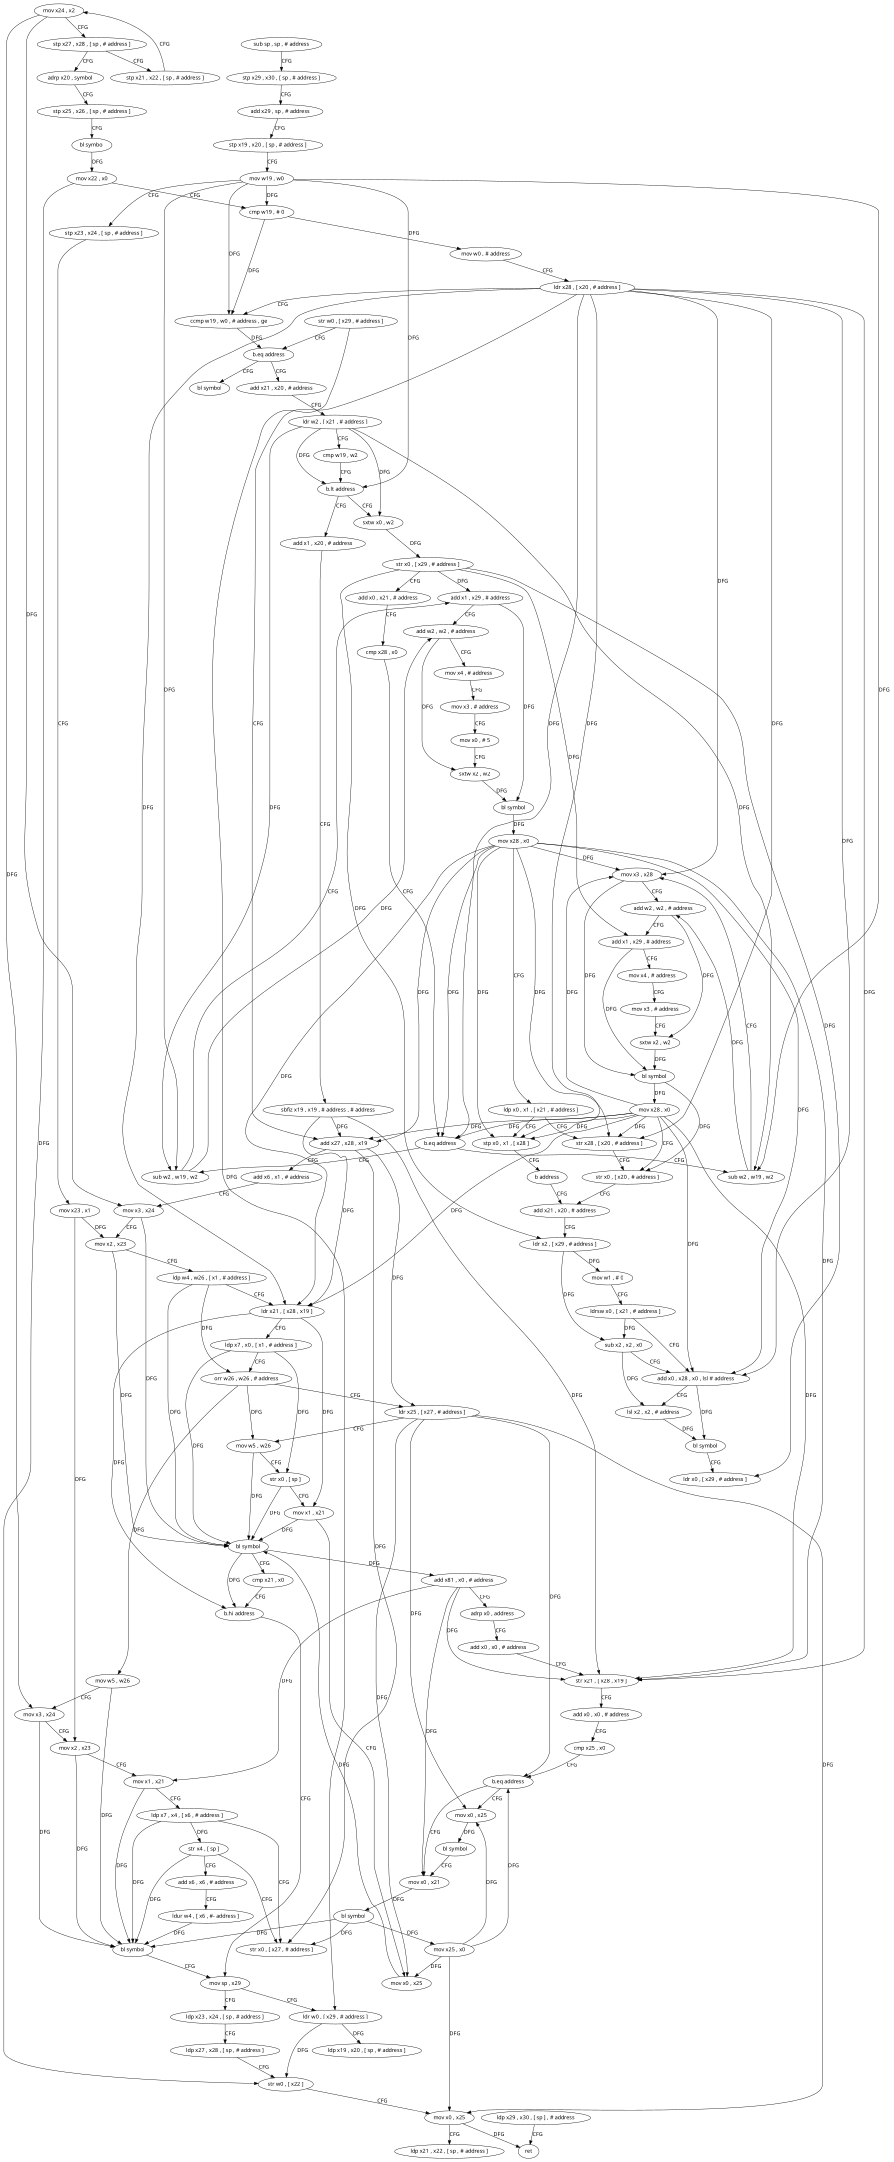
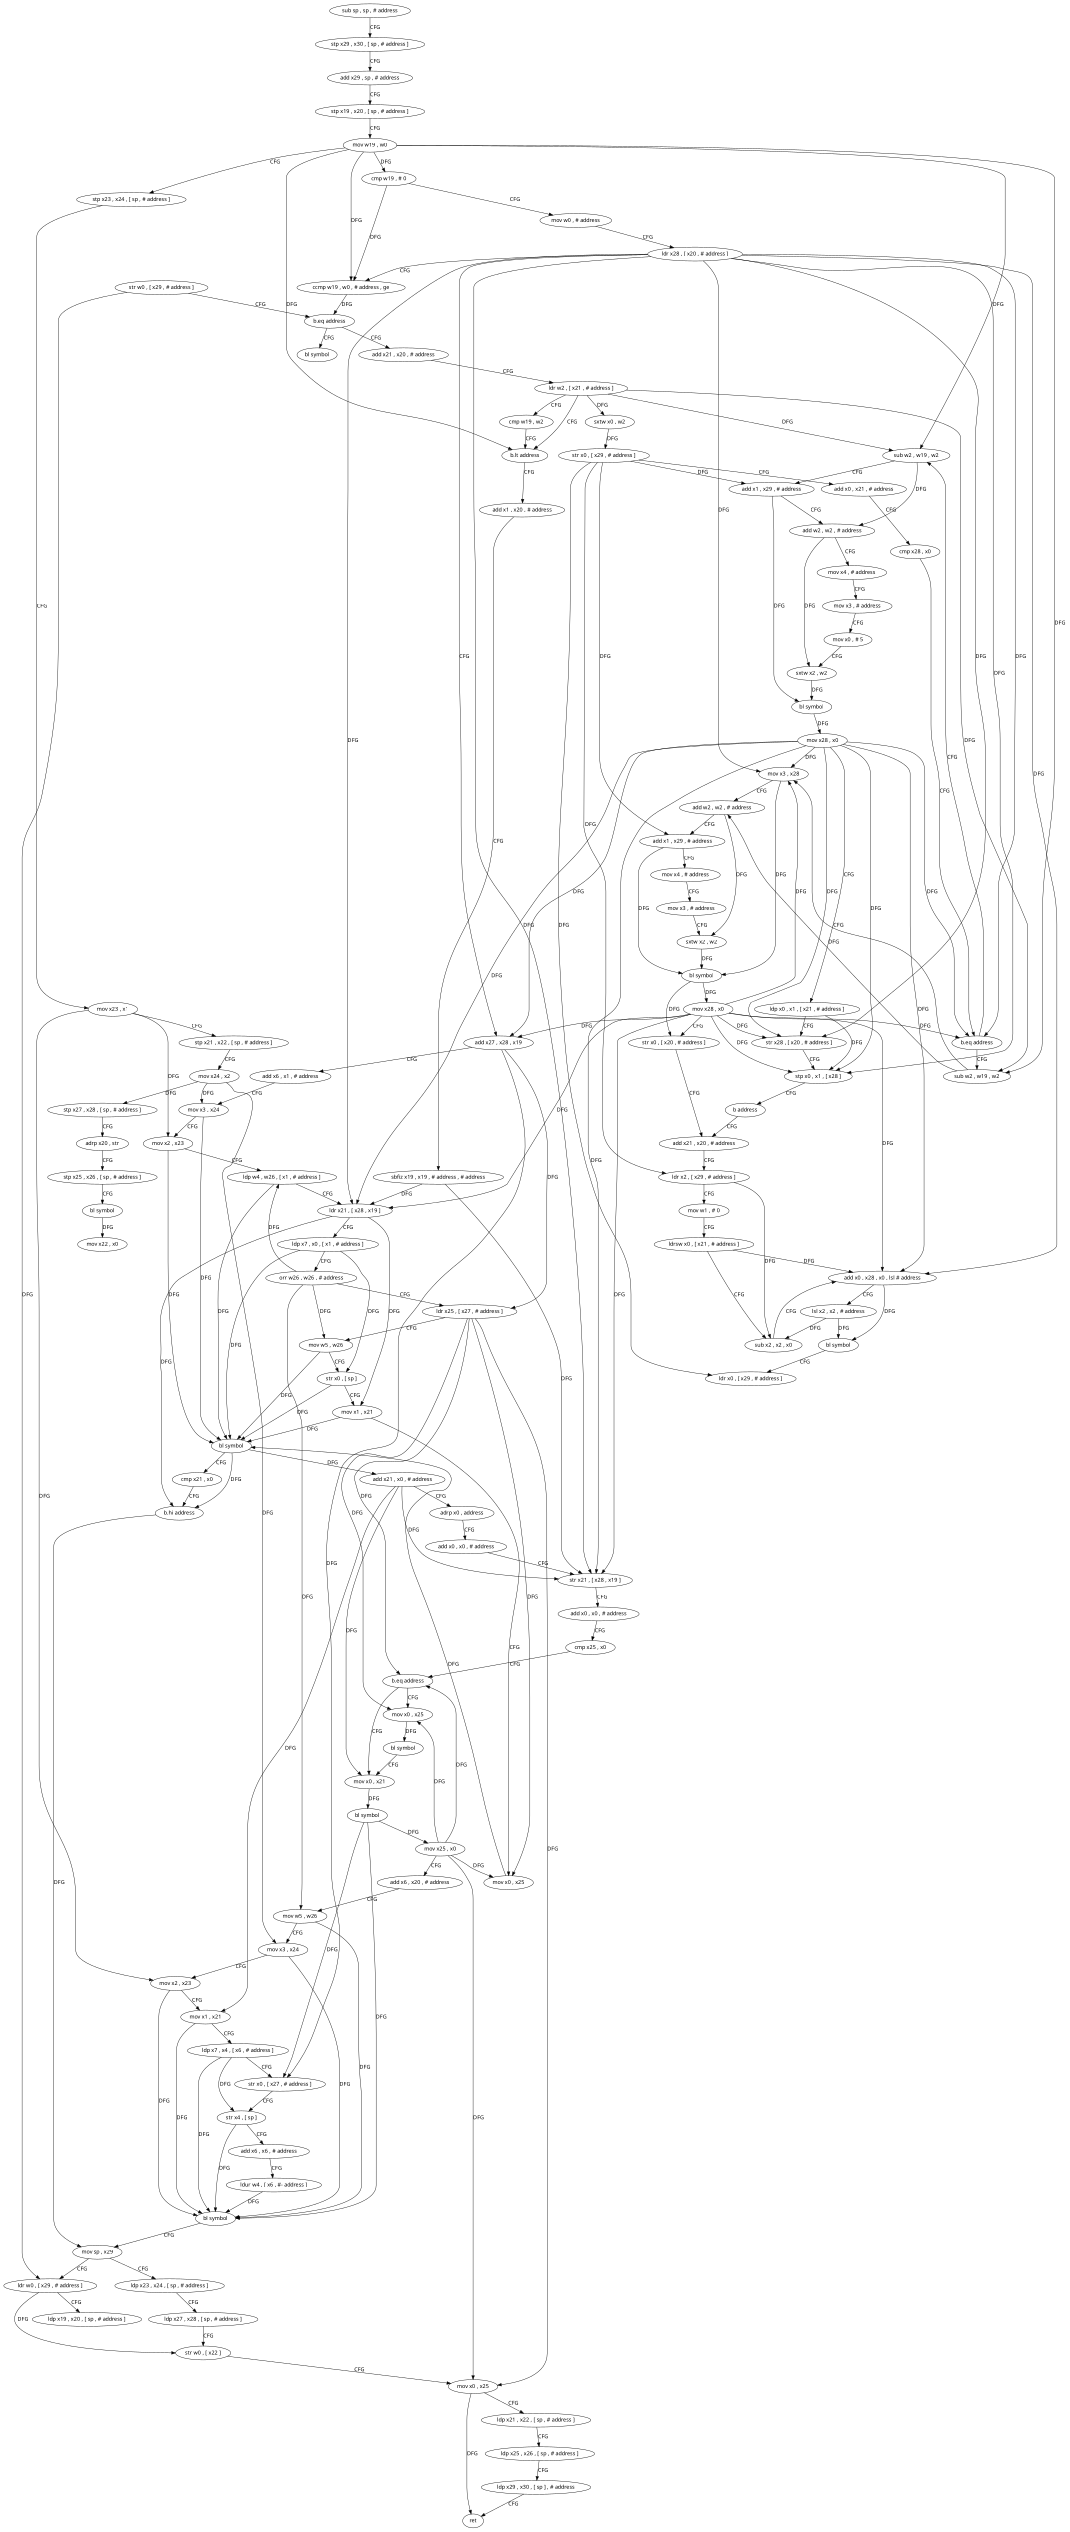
edge "mov x24 , x2" -> "stp x27 , x28 , [ sp , # address ]": label "CFG" -> "DFG"
edge "stp x27 , x28 , [ sp , # address ]" -> "stp x21 , x22 , [ sp , # address ]": now "mov x23 , x1" -> "stp x21 , x22 , [ sp , # address ]"
node "adrp x20 , symbol": label "adrp x20 , symbol" -> "adrp x20 , str"
edge "mov x22 , x0" -> "cmp w19 , # 0": removed, label "CFG"
edge "cmp w19 , # 0" -> "mov w0 , # address": label "DFG" -> "CFG"
edge "ldr w2 , [ x21 , # address ]" -> "b.lt address": label "DFG" -> "CFG"
edge "b.lt address" -> "sxtw x0 , w2": removed, label "CFG"
edge "sbfiz x19 , x19 , # address , # address" -> "add x27 , x28 , x19": removed, label "DFG"
edge "ldp x0 , x1 , [ x21 , # address ]" -> "stp x0 , x1 , [ x28 ]": label "CFG" -> "DFG"
edge "str x28 , [ x20 , # address ]" -> "str x0 , [ x20 , # address ]": now "str x28 , [ x20 , # address ]" -> "stp x0 , x1 , [ x28 ]"
edge "mov x22 , x0" -> "str w0 , [ x22 ]": removed, label "DFG"
edge "ldr x2 , [ x29 , # address ]" -> "mov w1 , # 0": label "DFG" -> "CFG"
edge "ldrsw x0 , [ x21 , # address ]" -> "sub x2 , x2 , x0": label "DFG" -> "CFG"
edge "ldp w4 , w26 , [ x1 , # address ]" -> "orr w26 , w26 , # address": reversed
edge "ldrsw x0 , [ x21 , # address ]" -> "add x0 , x28 , x0 , lsl # address": label "CFG" -> "DFG"
edge "sub x2 , x2 , x0" -> "lsl x2 , x2 , # address": reversed
node "add x81 , x0 , # address": label "add x81 , x0 , # address" -> "add x21 , x0 , # address"
edge "b.hi address" -> "mov sp , x29": label "CFG" -> "DFG"
node "add x6 , x20 , # address": added
edge "str x4 , [ sp ]" -> "str x0 , [ x27 , # address ]": reversed
edge "ldr w0 , [ x29 , # address ]" -> "ldp x19 , x20 , [ sp , # address ]": label "DFG" -> "CFG"
node "ldp x25 , x26 , [ sp , # address ]": added
